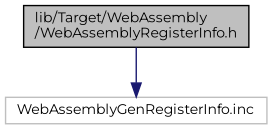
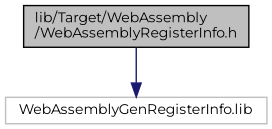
node "WebAssemblyGenRegisterInfo.inc": label "WebAssemblyGenRegisterInfo.inc" -> "WebAssemblyGenRegisterInfo.lib"
